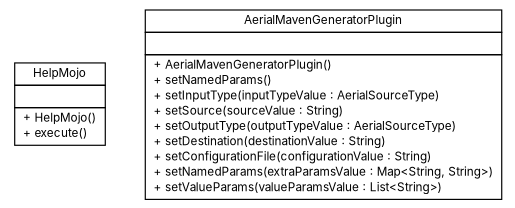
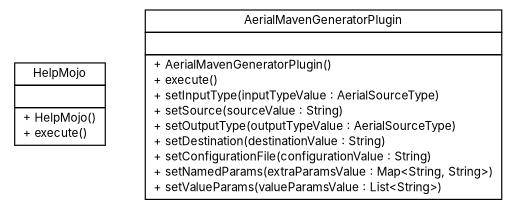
node "AerialMavenGeneratorPlugin": text "+ setNamedParams()" -> "+ execute()"
